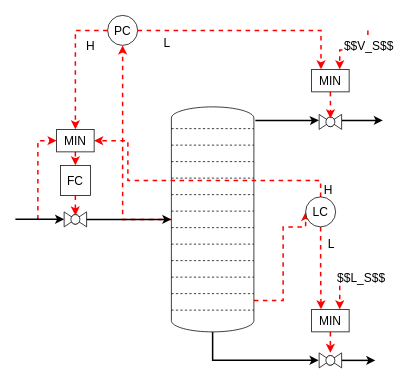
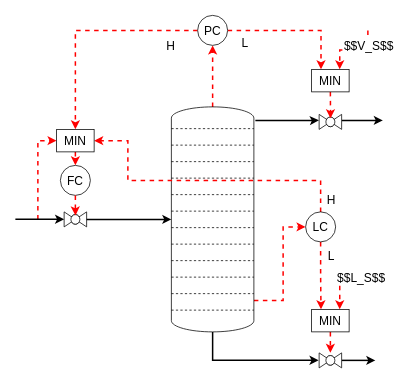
node "PC": moved (123, 30) -> (213, 30)
node "FC": shape rectangle -> ellipse
node "LC": moved (321, 212) -> (321, 227)
